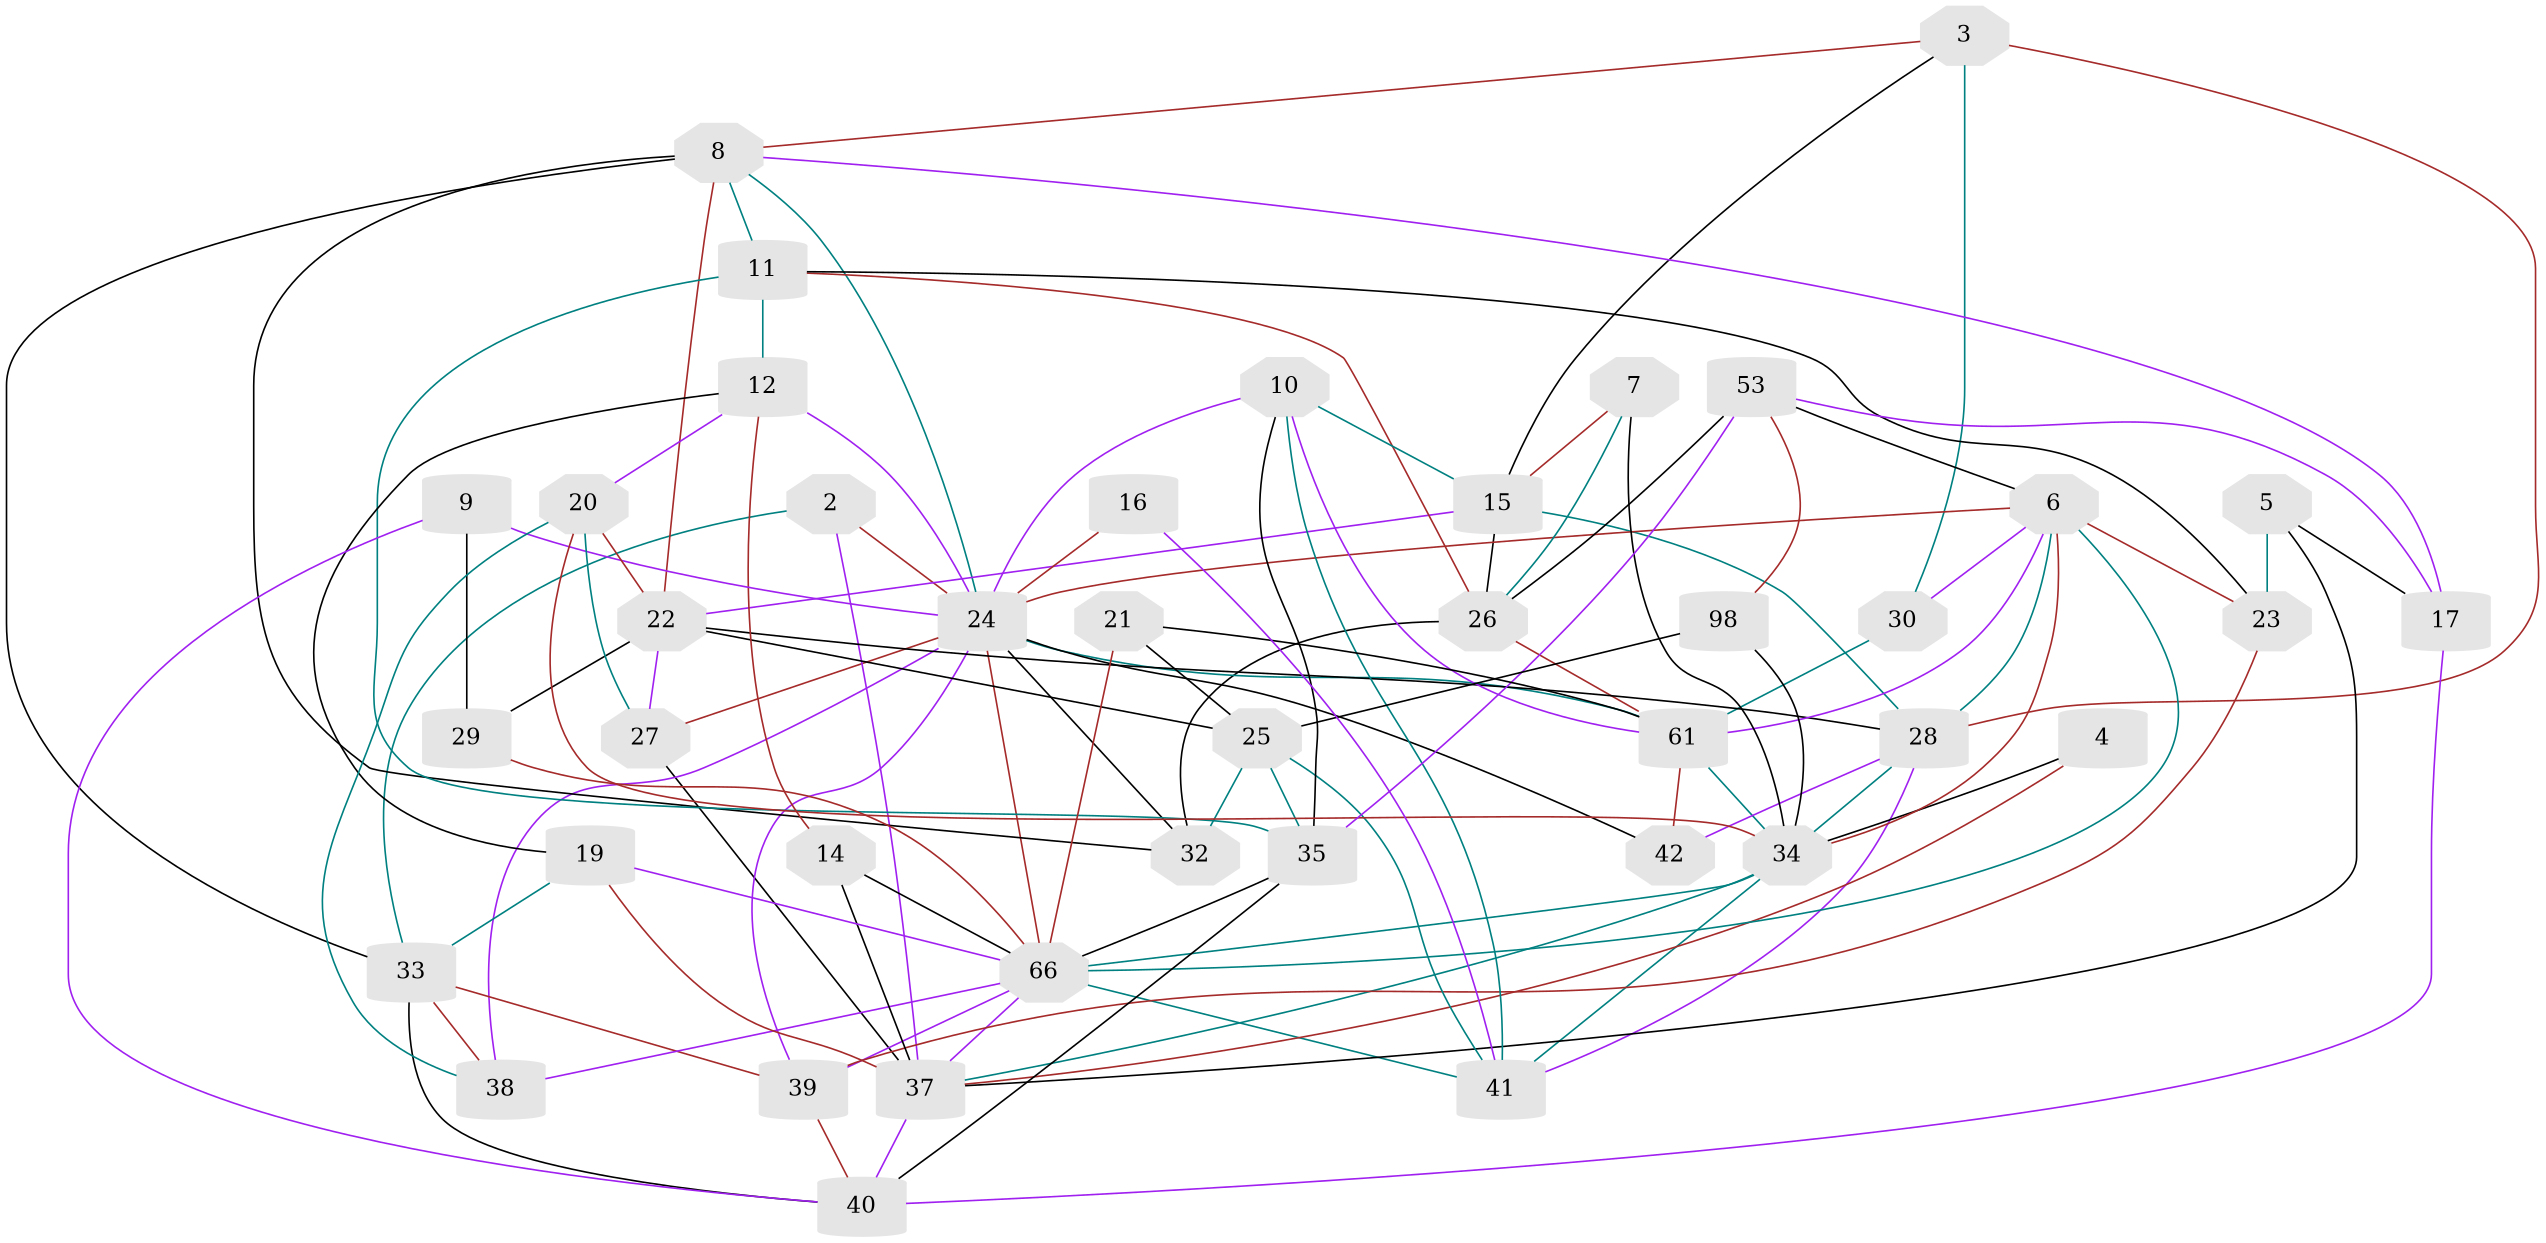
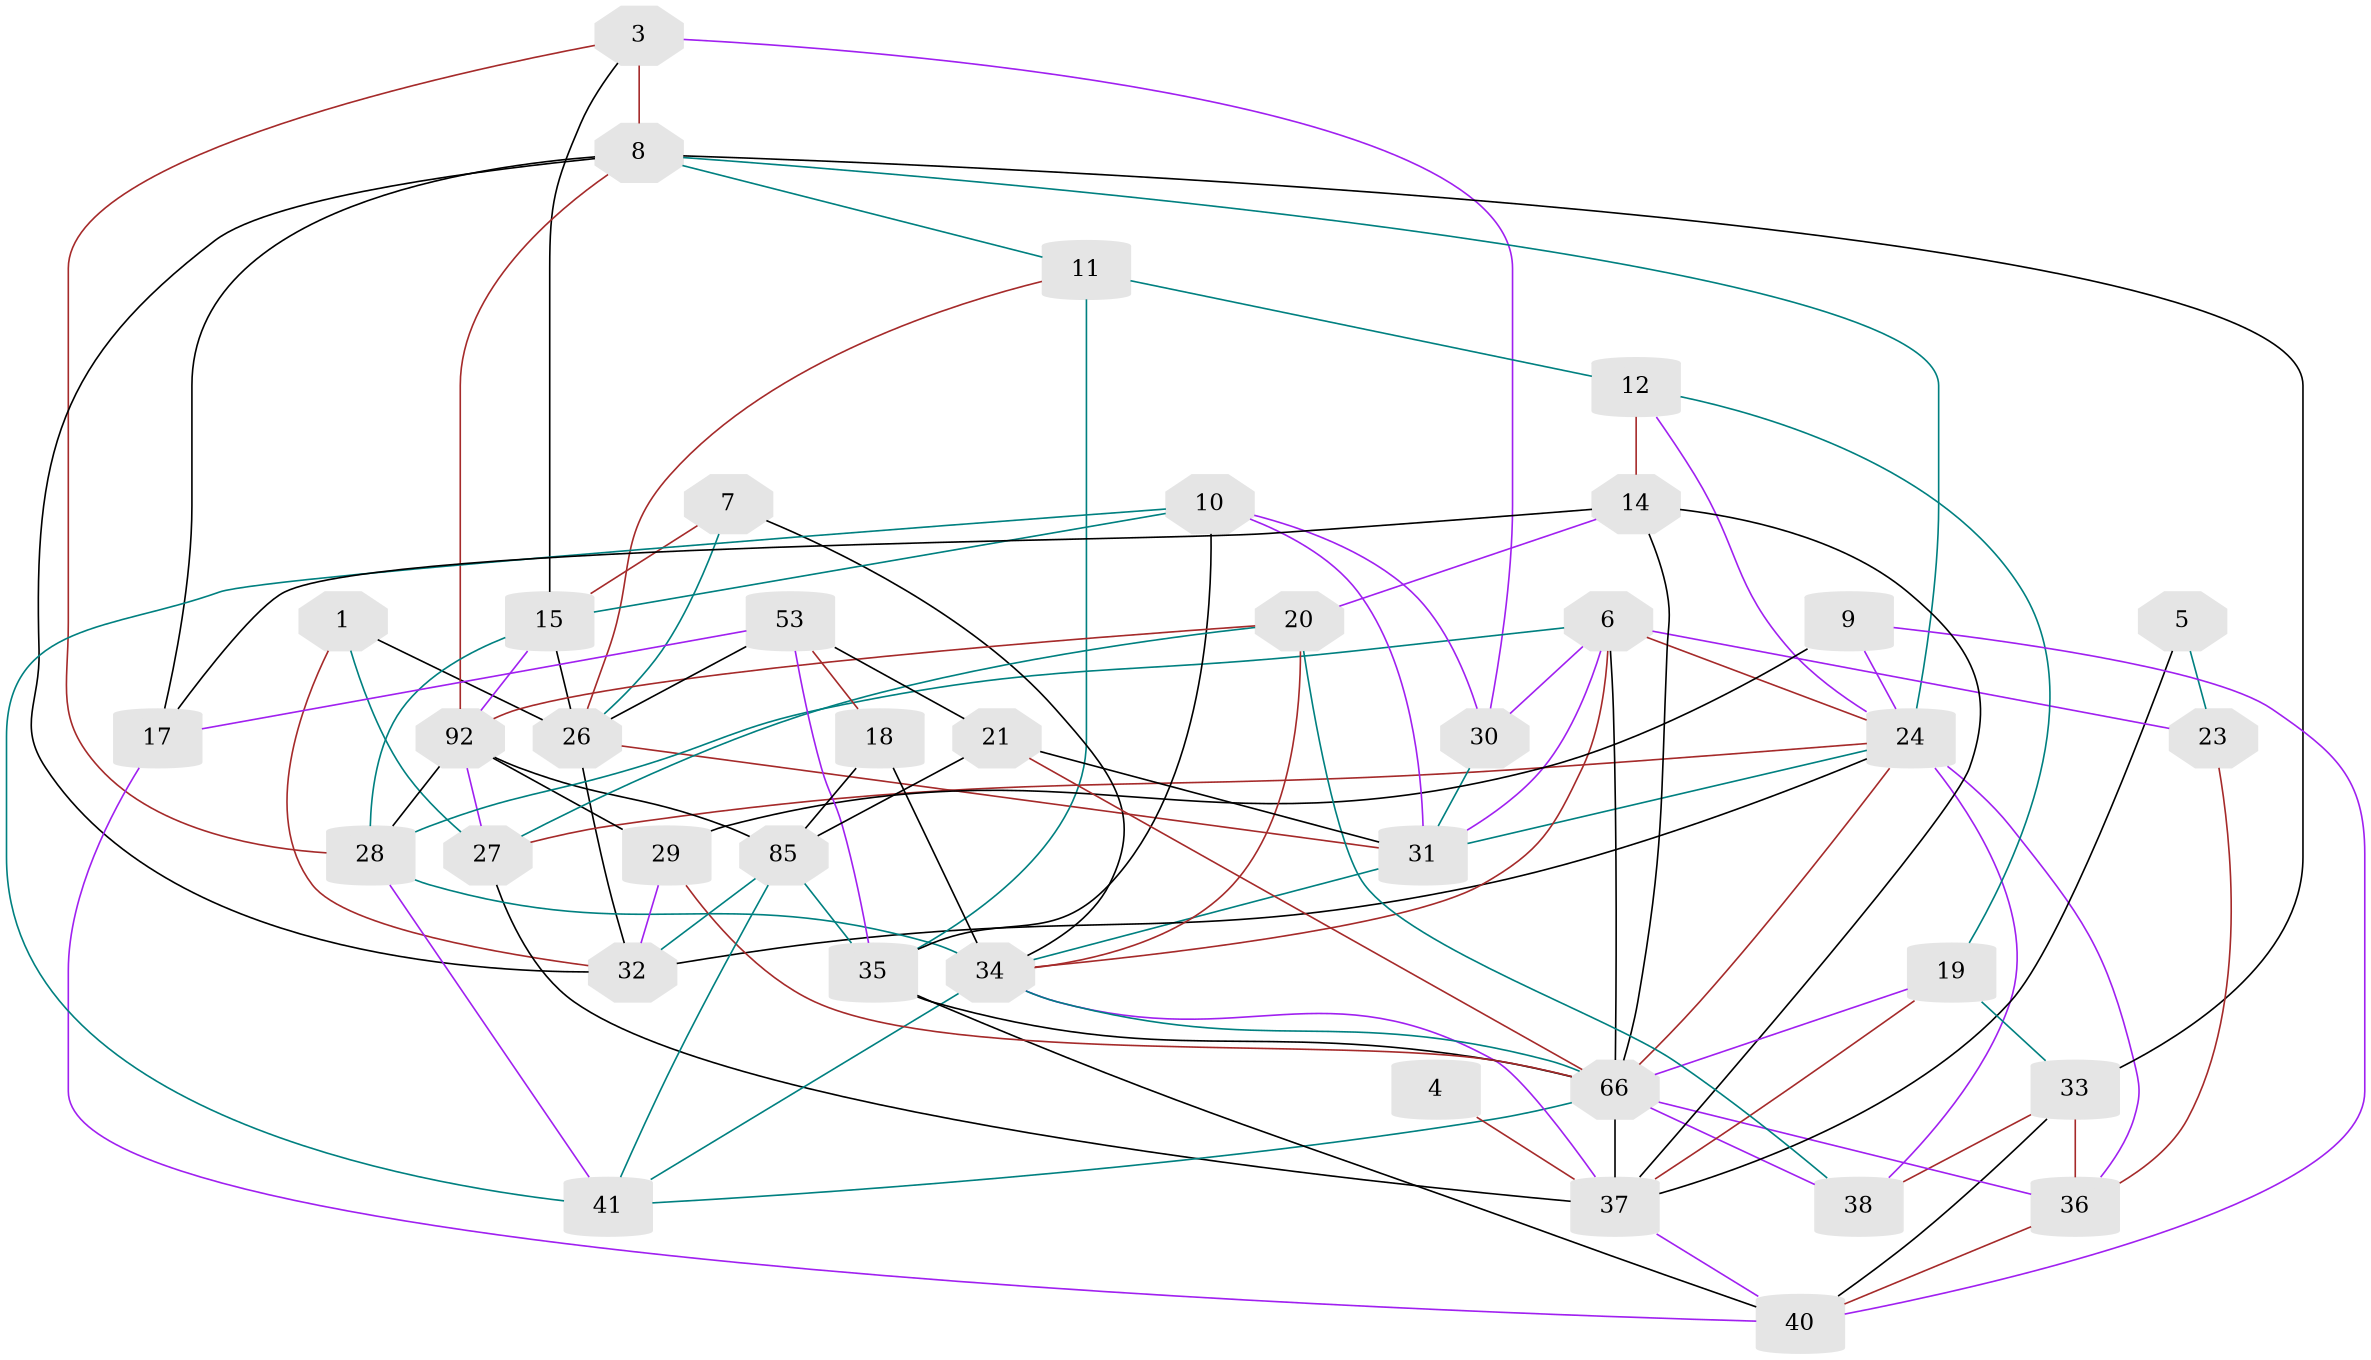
edge "8" -- "17": color purple -> black
edge "11" -- "23": removed
edge "3" -- "30": color teal -> purple
edge "12" -- "20": now "14" -- "20"
edge "53" -- "6": now "53" -- "21"
edge "10" -- "24": now "10" -- "30"
node "2": removed
node "16": removed
edge "5" -- "17": now "14" -- "17"
edge "6" -- "23": color brown -> purple
edge "12" -- "19": color black -> teal
node "1": added
node "22": label "22" -> "92"
node "98": label "98" -> "18"
node "25": label "25" -> "85"
node "61": label "61" -> "31"
edge "4" -- "34": removed
node "42": removed
edge "29" -- "32": added
edge "6" -- "66": color teal -> black
edge "34" -- "37": color teal -> purple
edge "66" -- "37": color purple -> black
node "39": label "39" -> "36"
